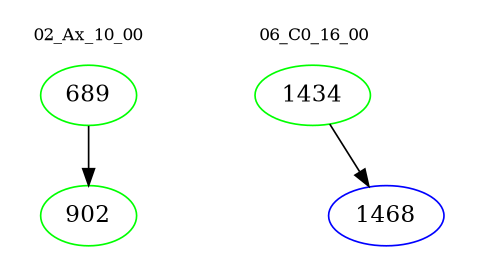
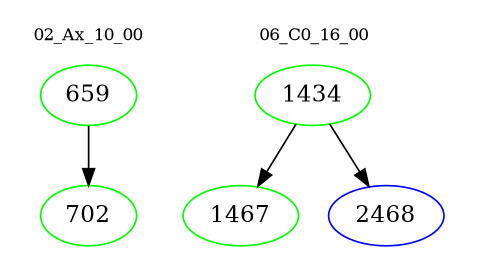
node "689": label "689" -> "659"
node "902": label "902" -> "702"
node "1467": added
node "1468": label "1468" -> "2468"
